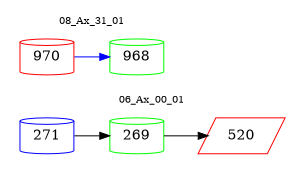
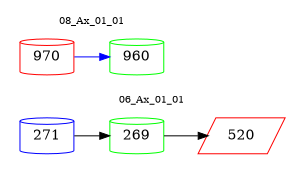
cluster "08_Ax_31_01": label "08_Ax_31_01" -> "08_Ax_01_01"
node "968": label "968" -> "960"
cluster "06_Ax_00_01": label "06_Ax_00_01" -> "06_Ax_01_01"
